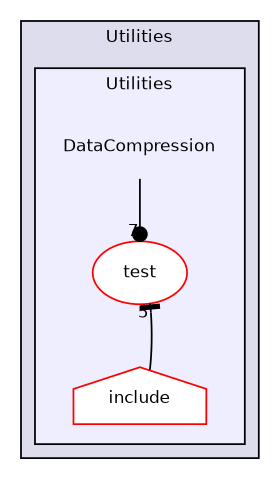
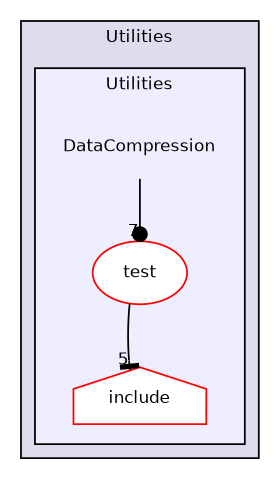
edge "include" -> "test": reversed
